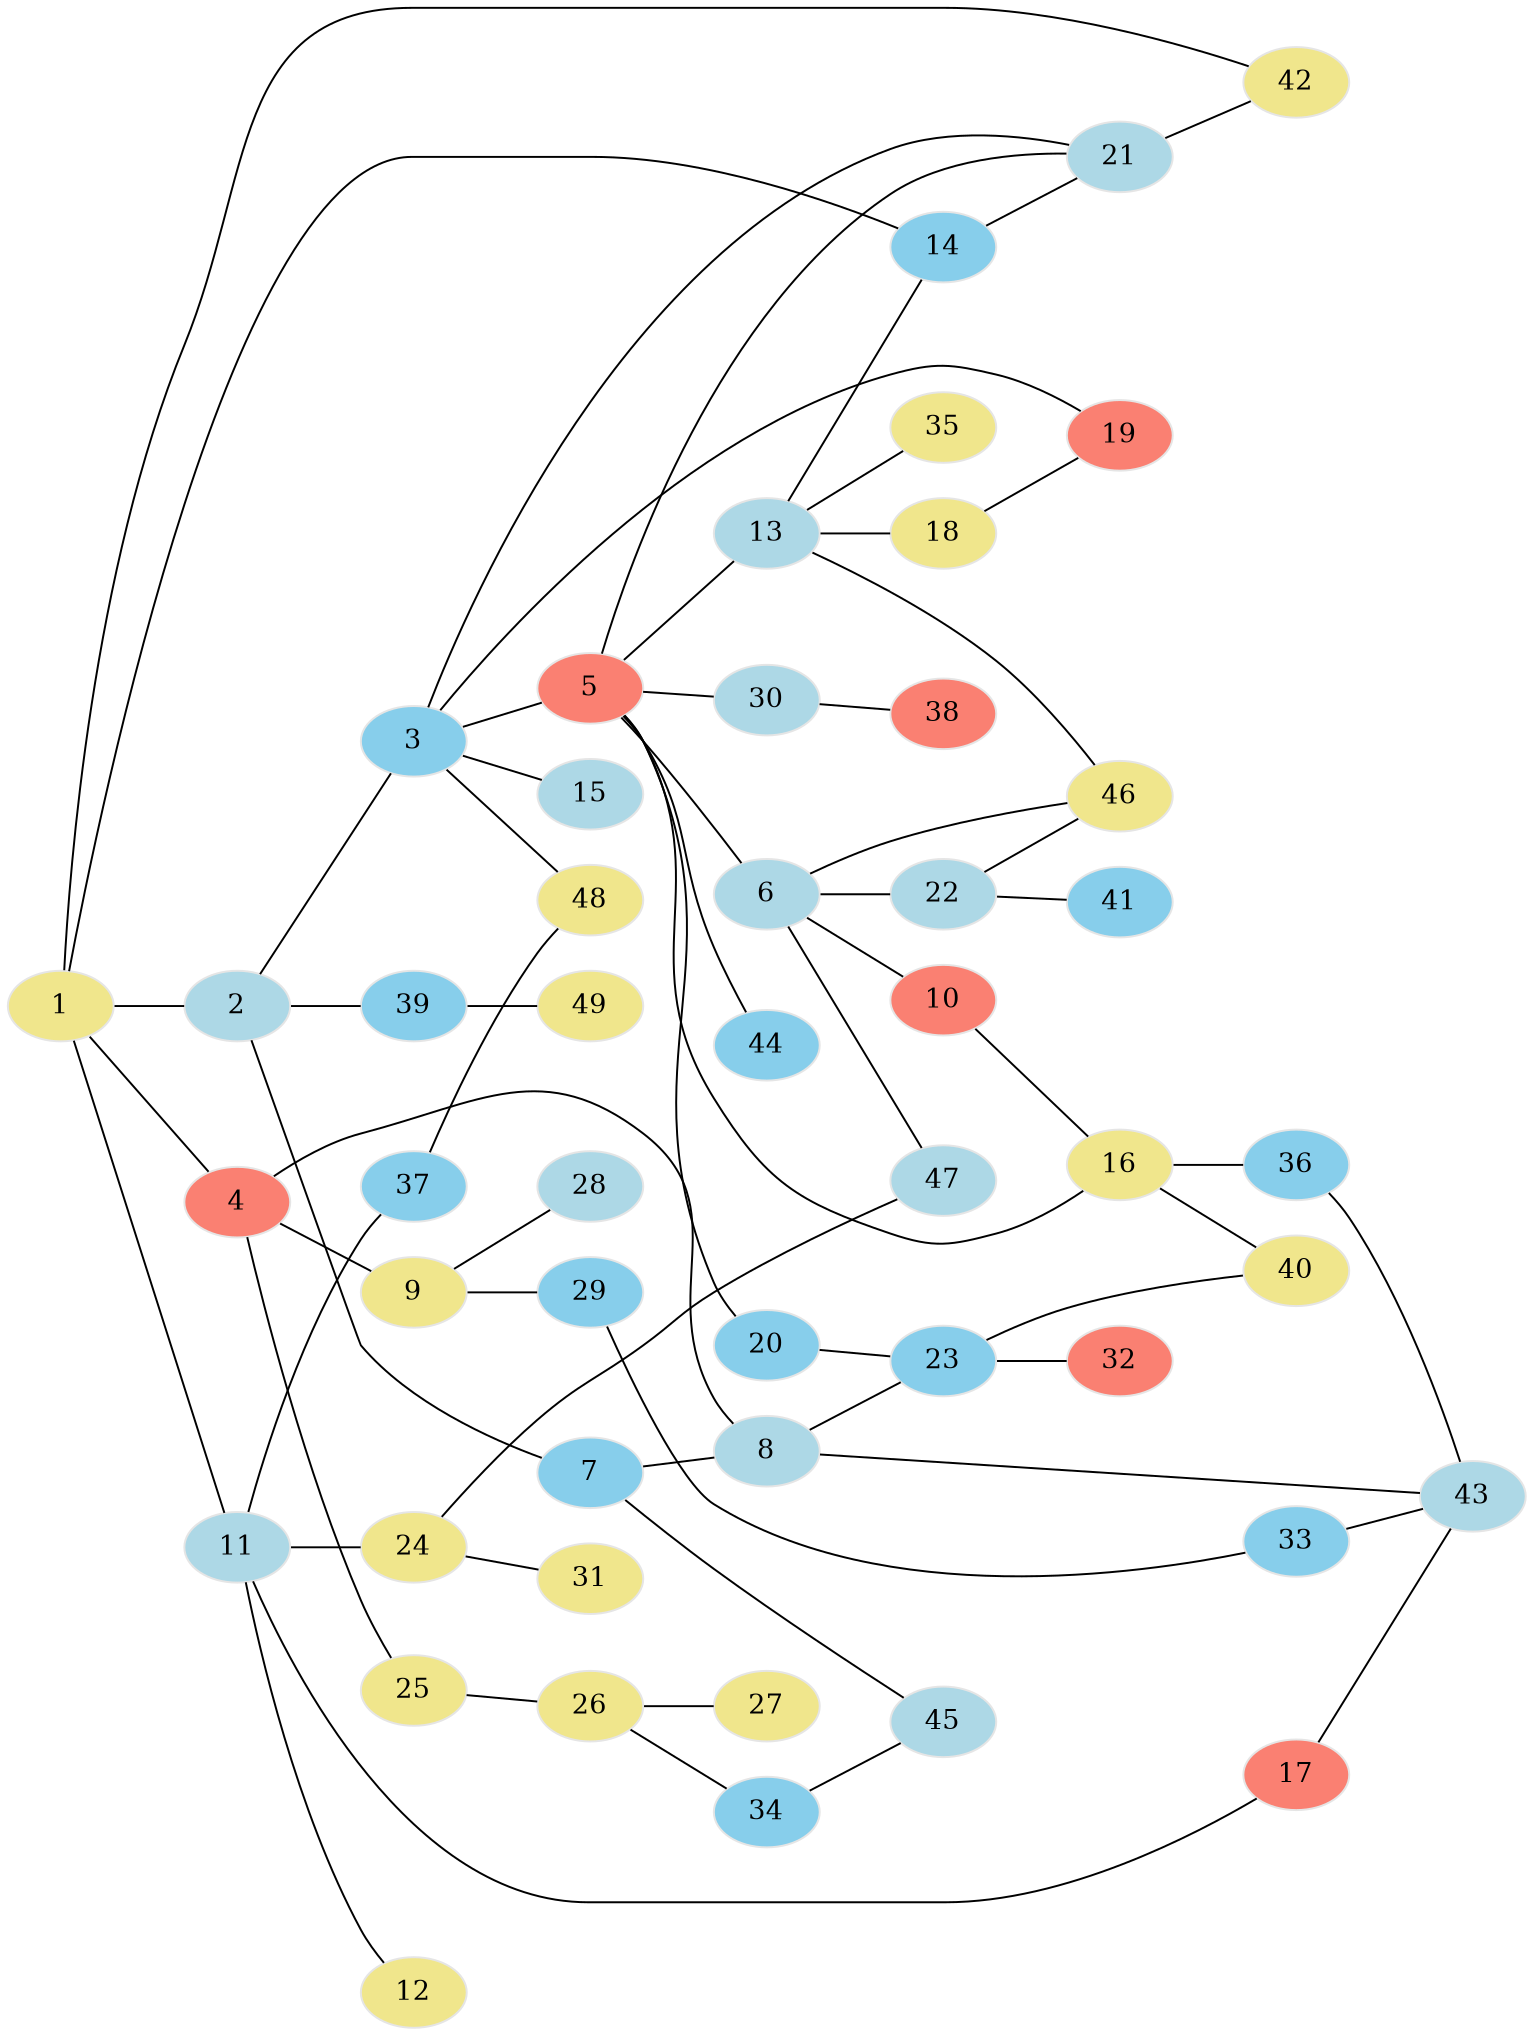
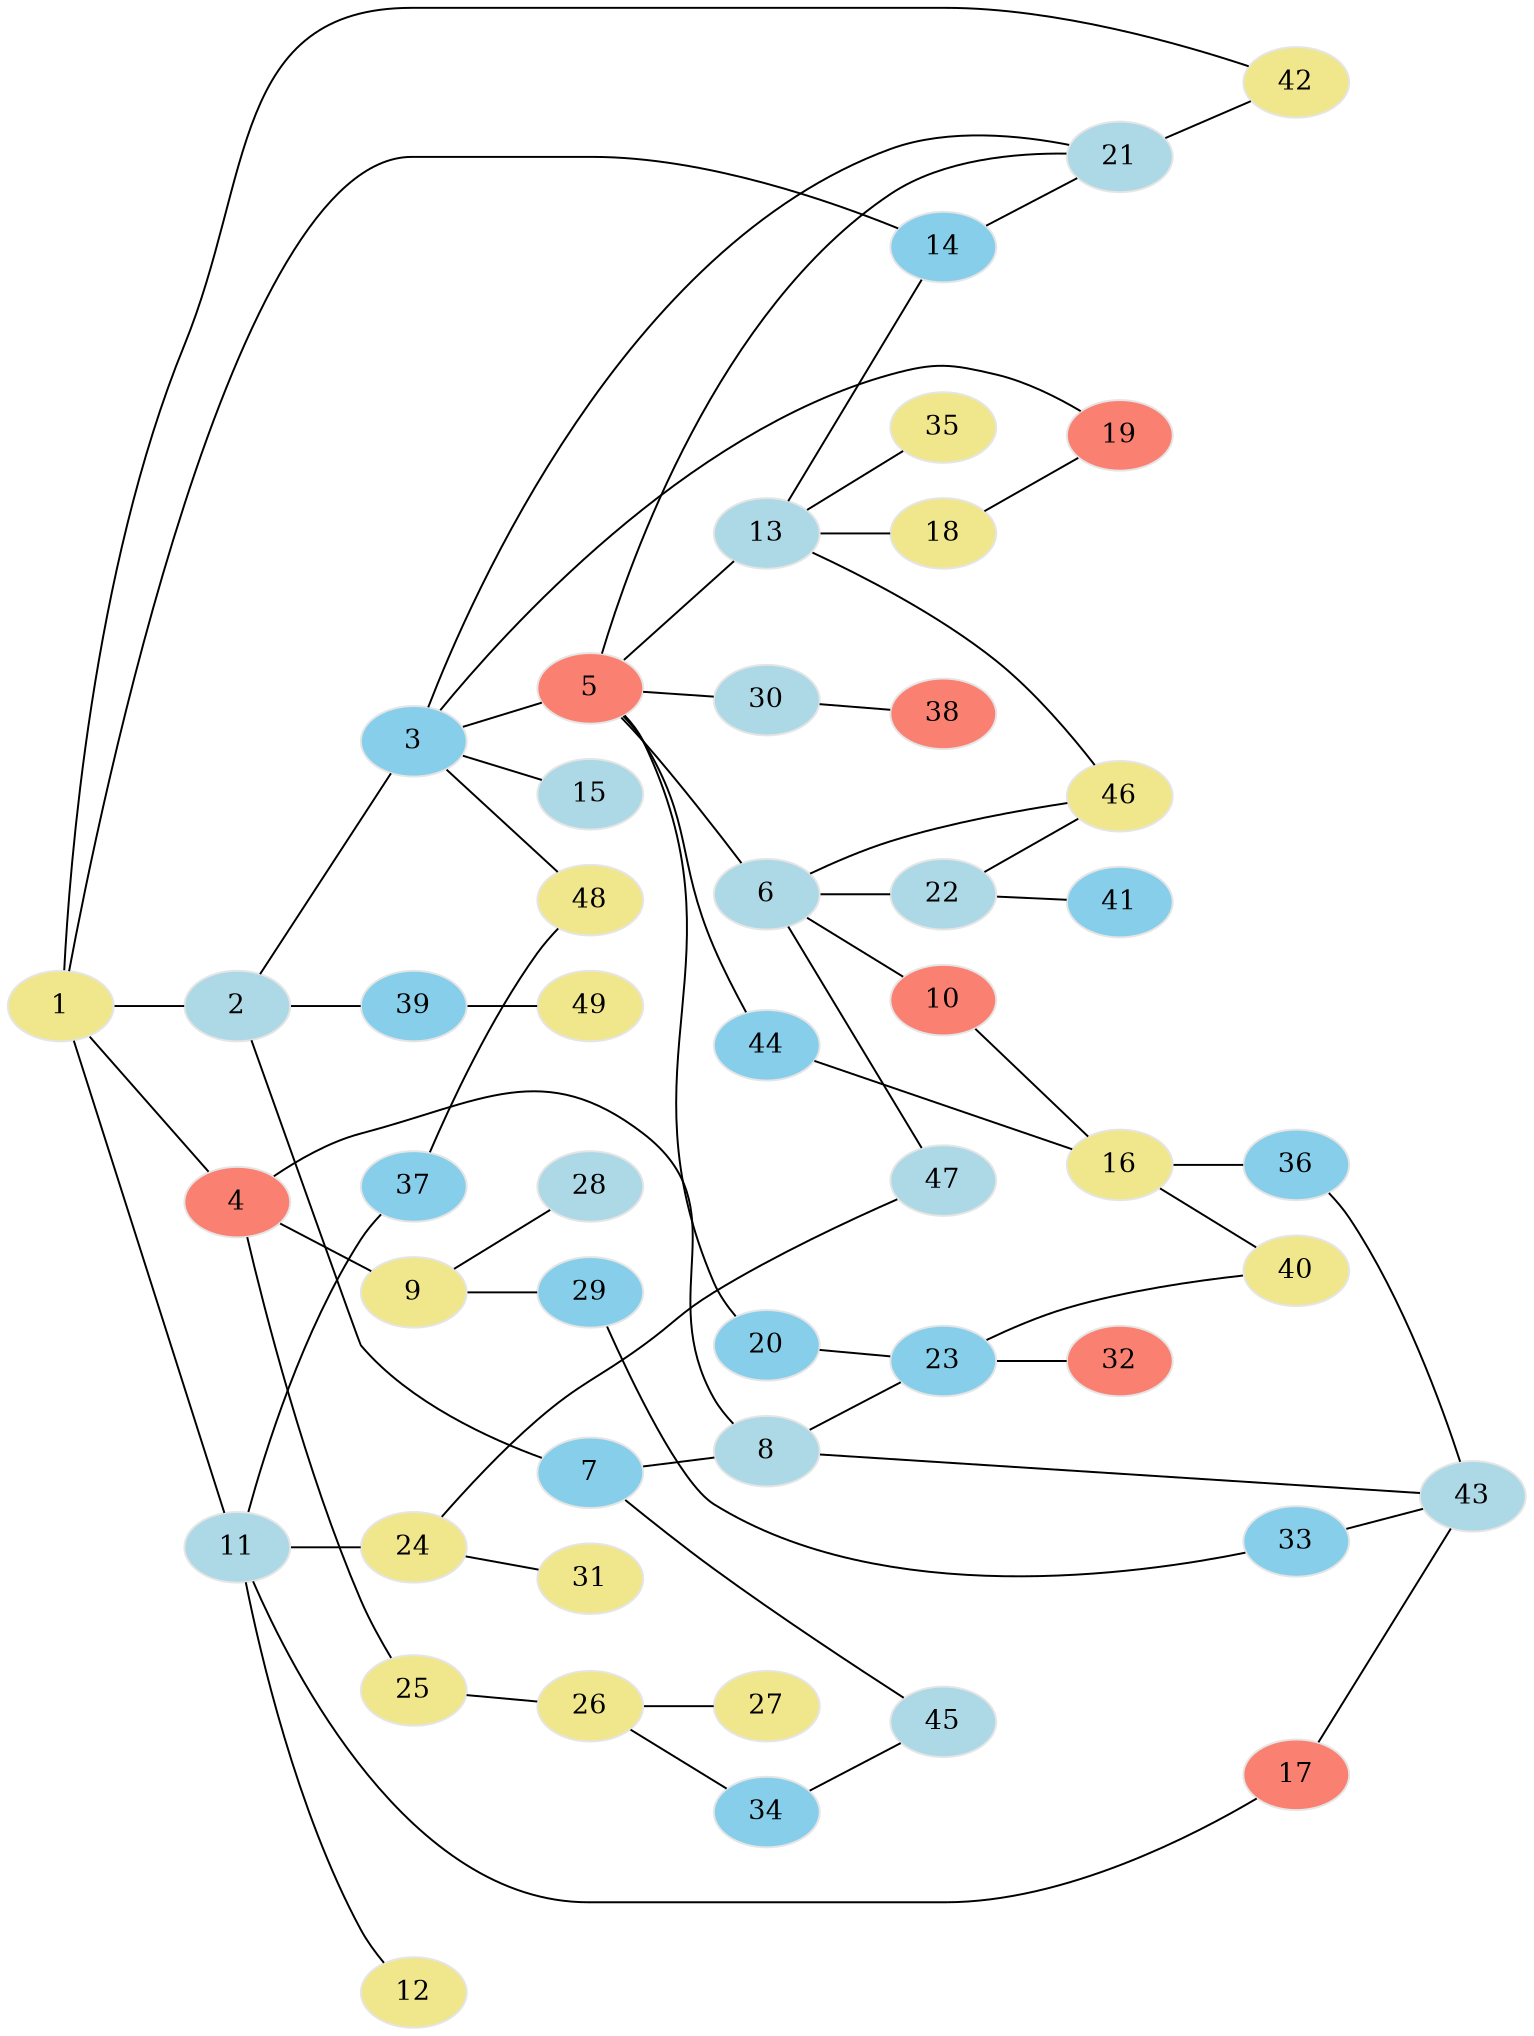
edge "5" -- "16": now "44" -- "16"
